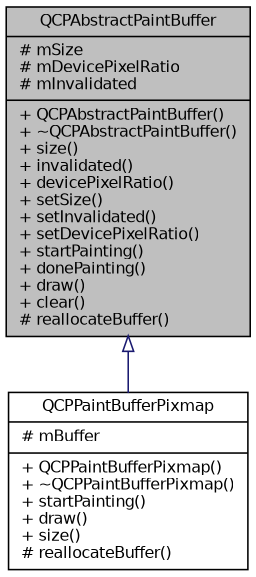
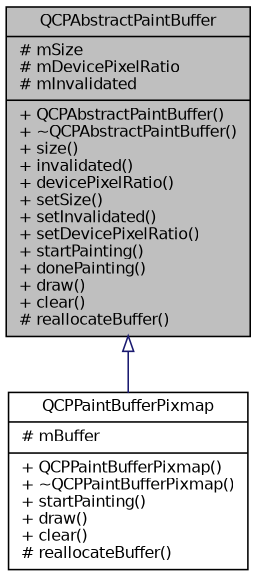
node "QCPPaintBufferPixmap": text "+ size()" -> "+ clear()"
